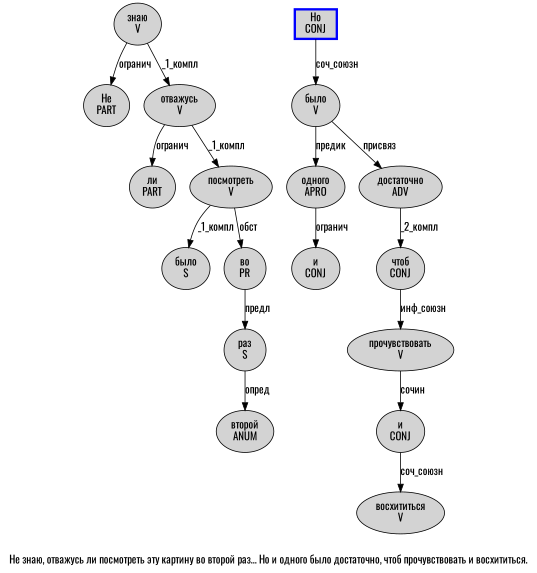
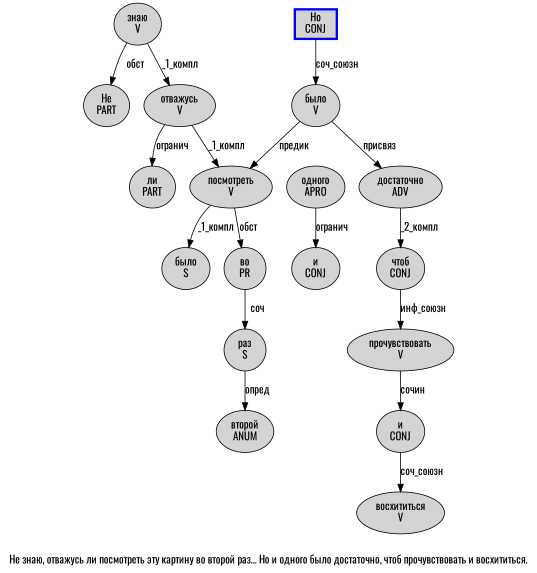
edge "знаю V" -> "Не PART": label "огранич" -> "обст"
edge "было V" -> "одного APRO": now "было V" -> "посмотреть V"
edge "во PR" -> "раз S": label "предл" -> "соч"
